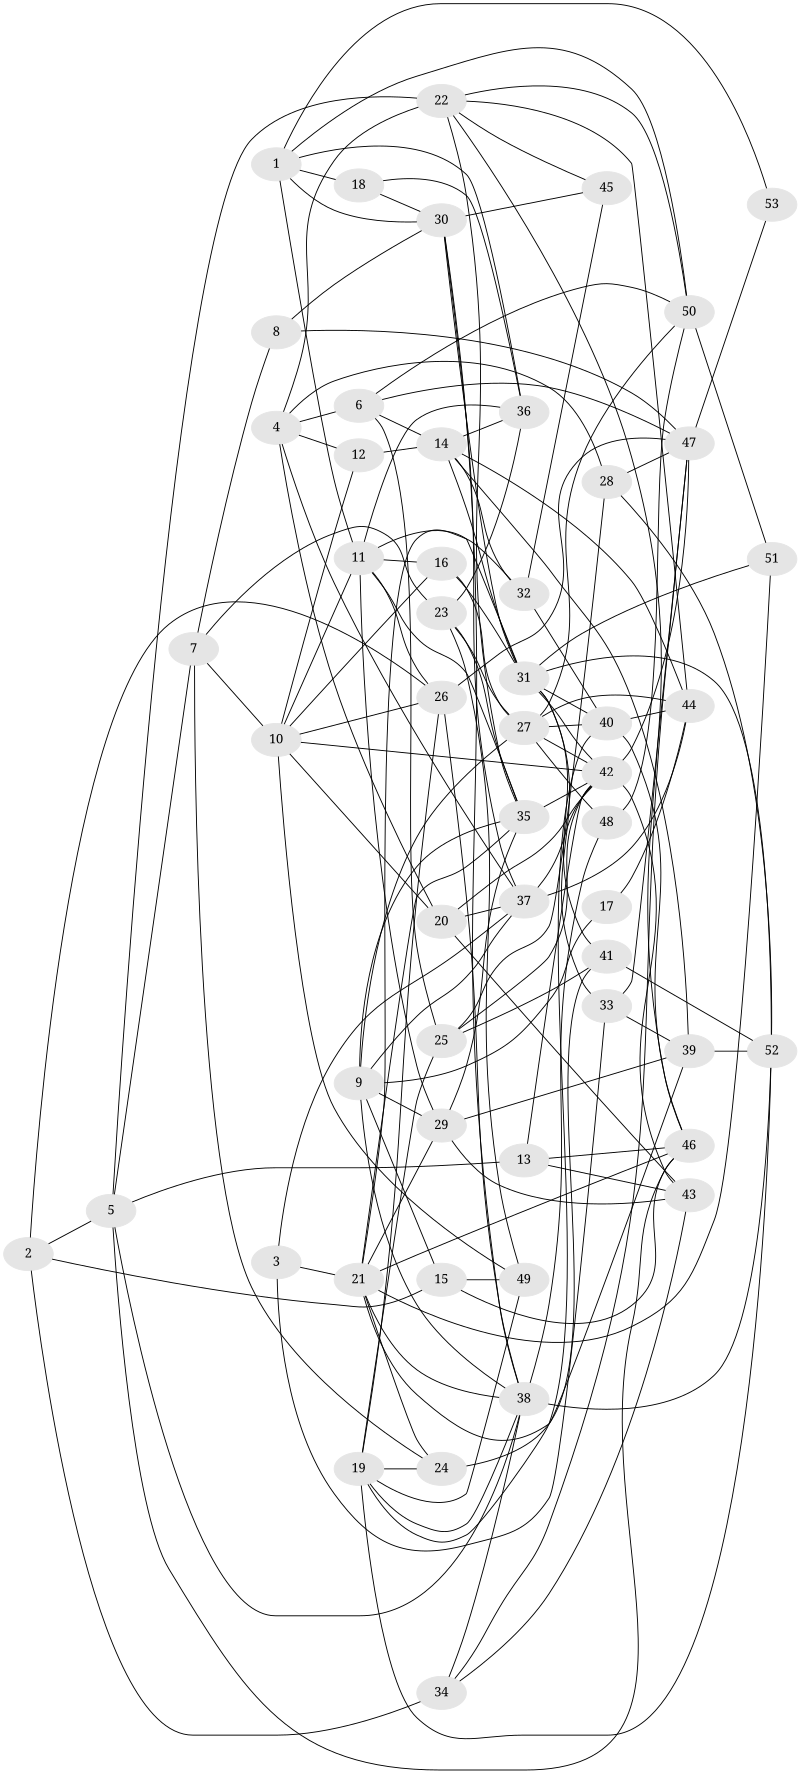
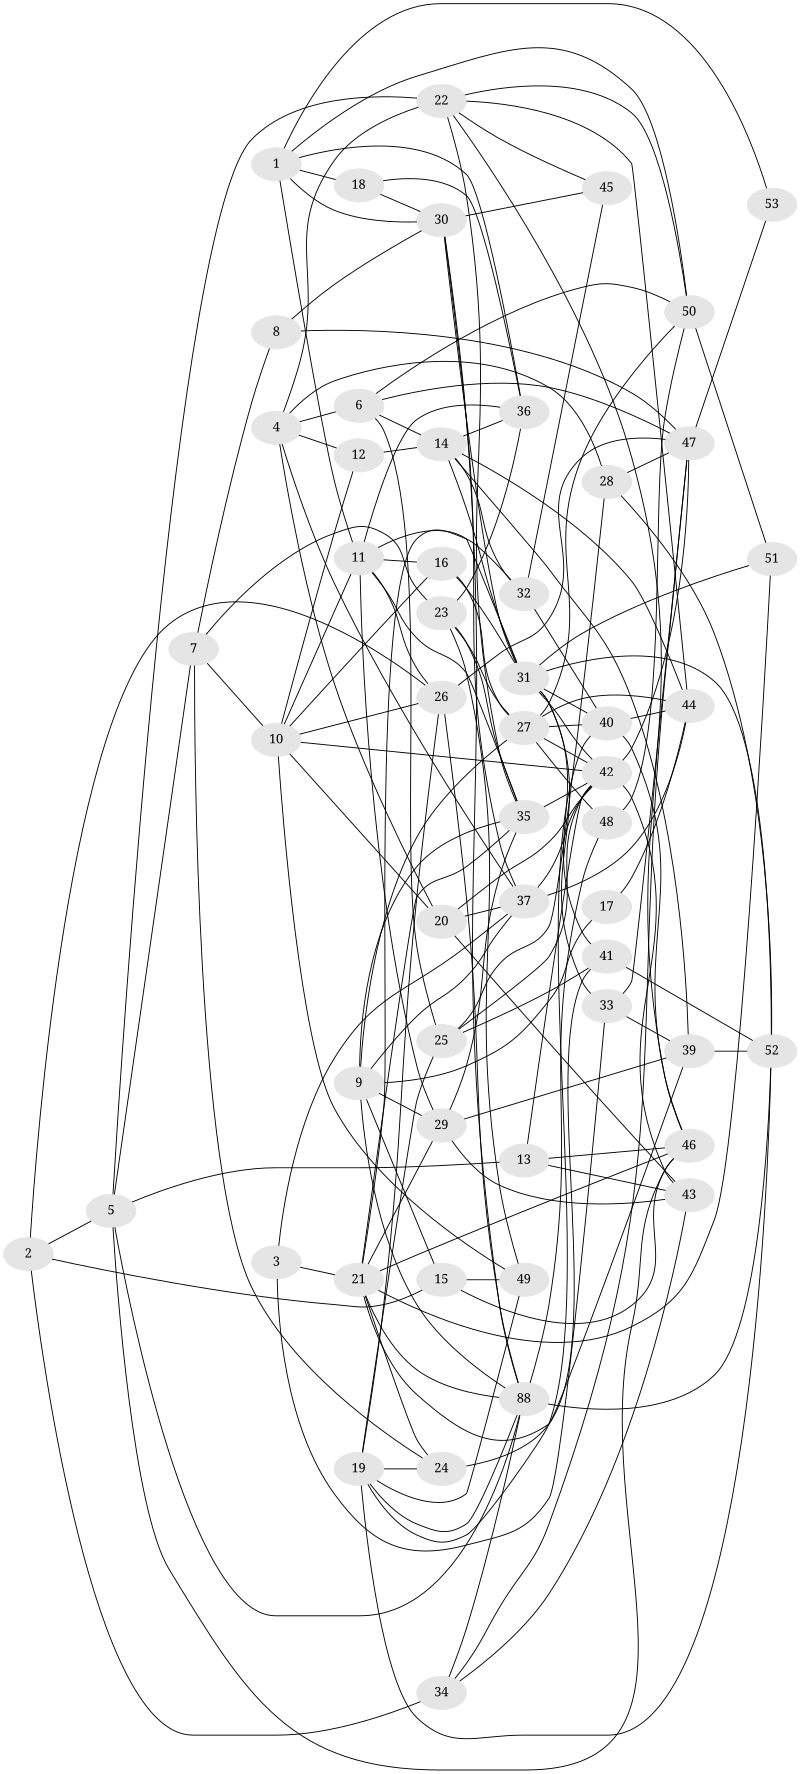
node "38": label "38" -> "88"
